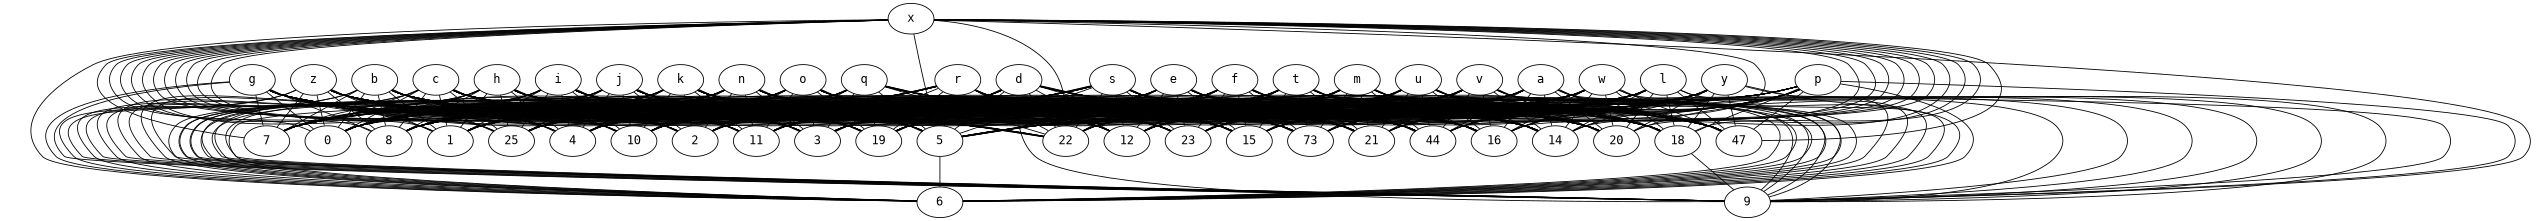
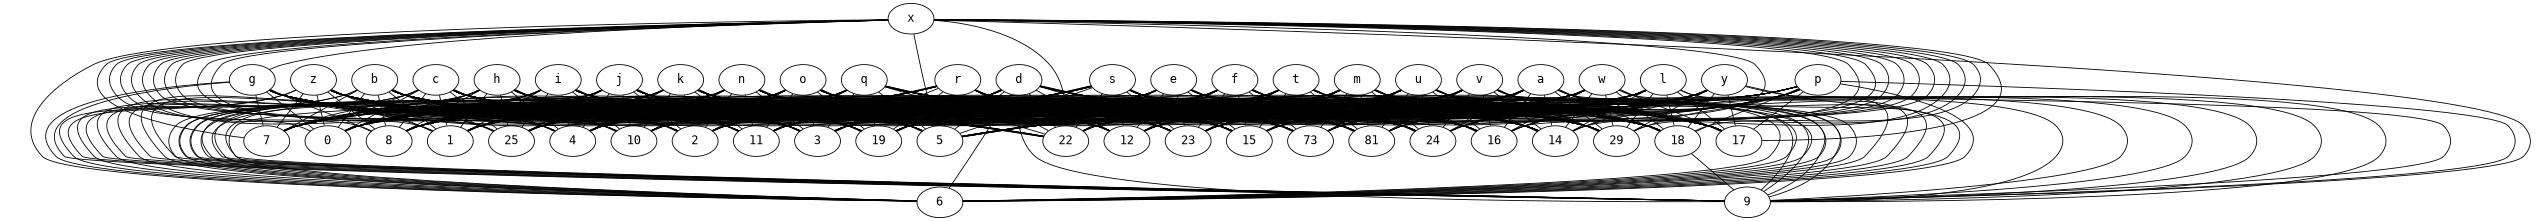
edge "x" -- "11": now "x" -- "g"
node "21": label "21" -> "81"
node "44": label "44" -> "24"
node "20": label "20" -> "29"
node "47": label "47" -> "17"
edge "5" -- "6": now "d" -- "6"
